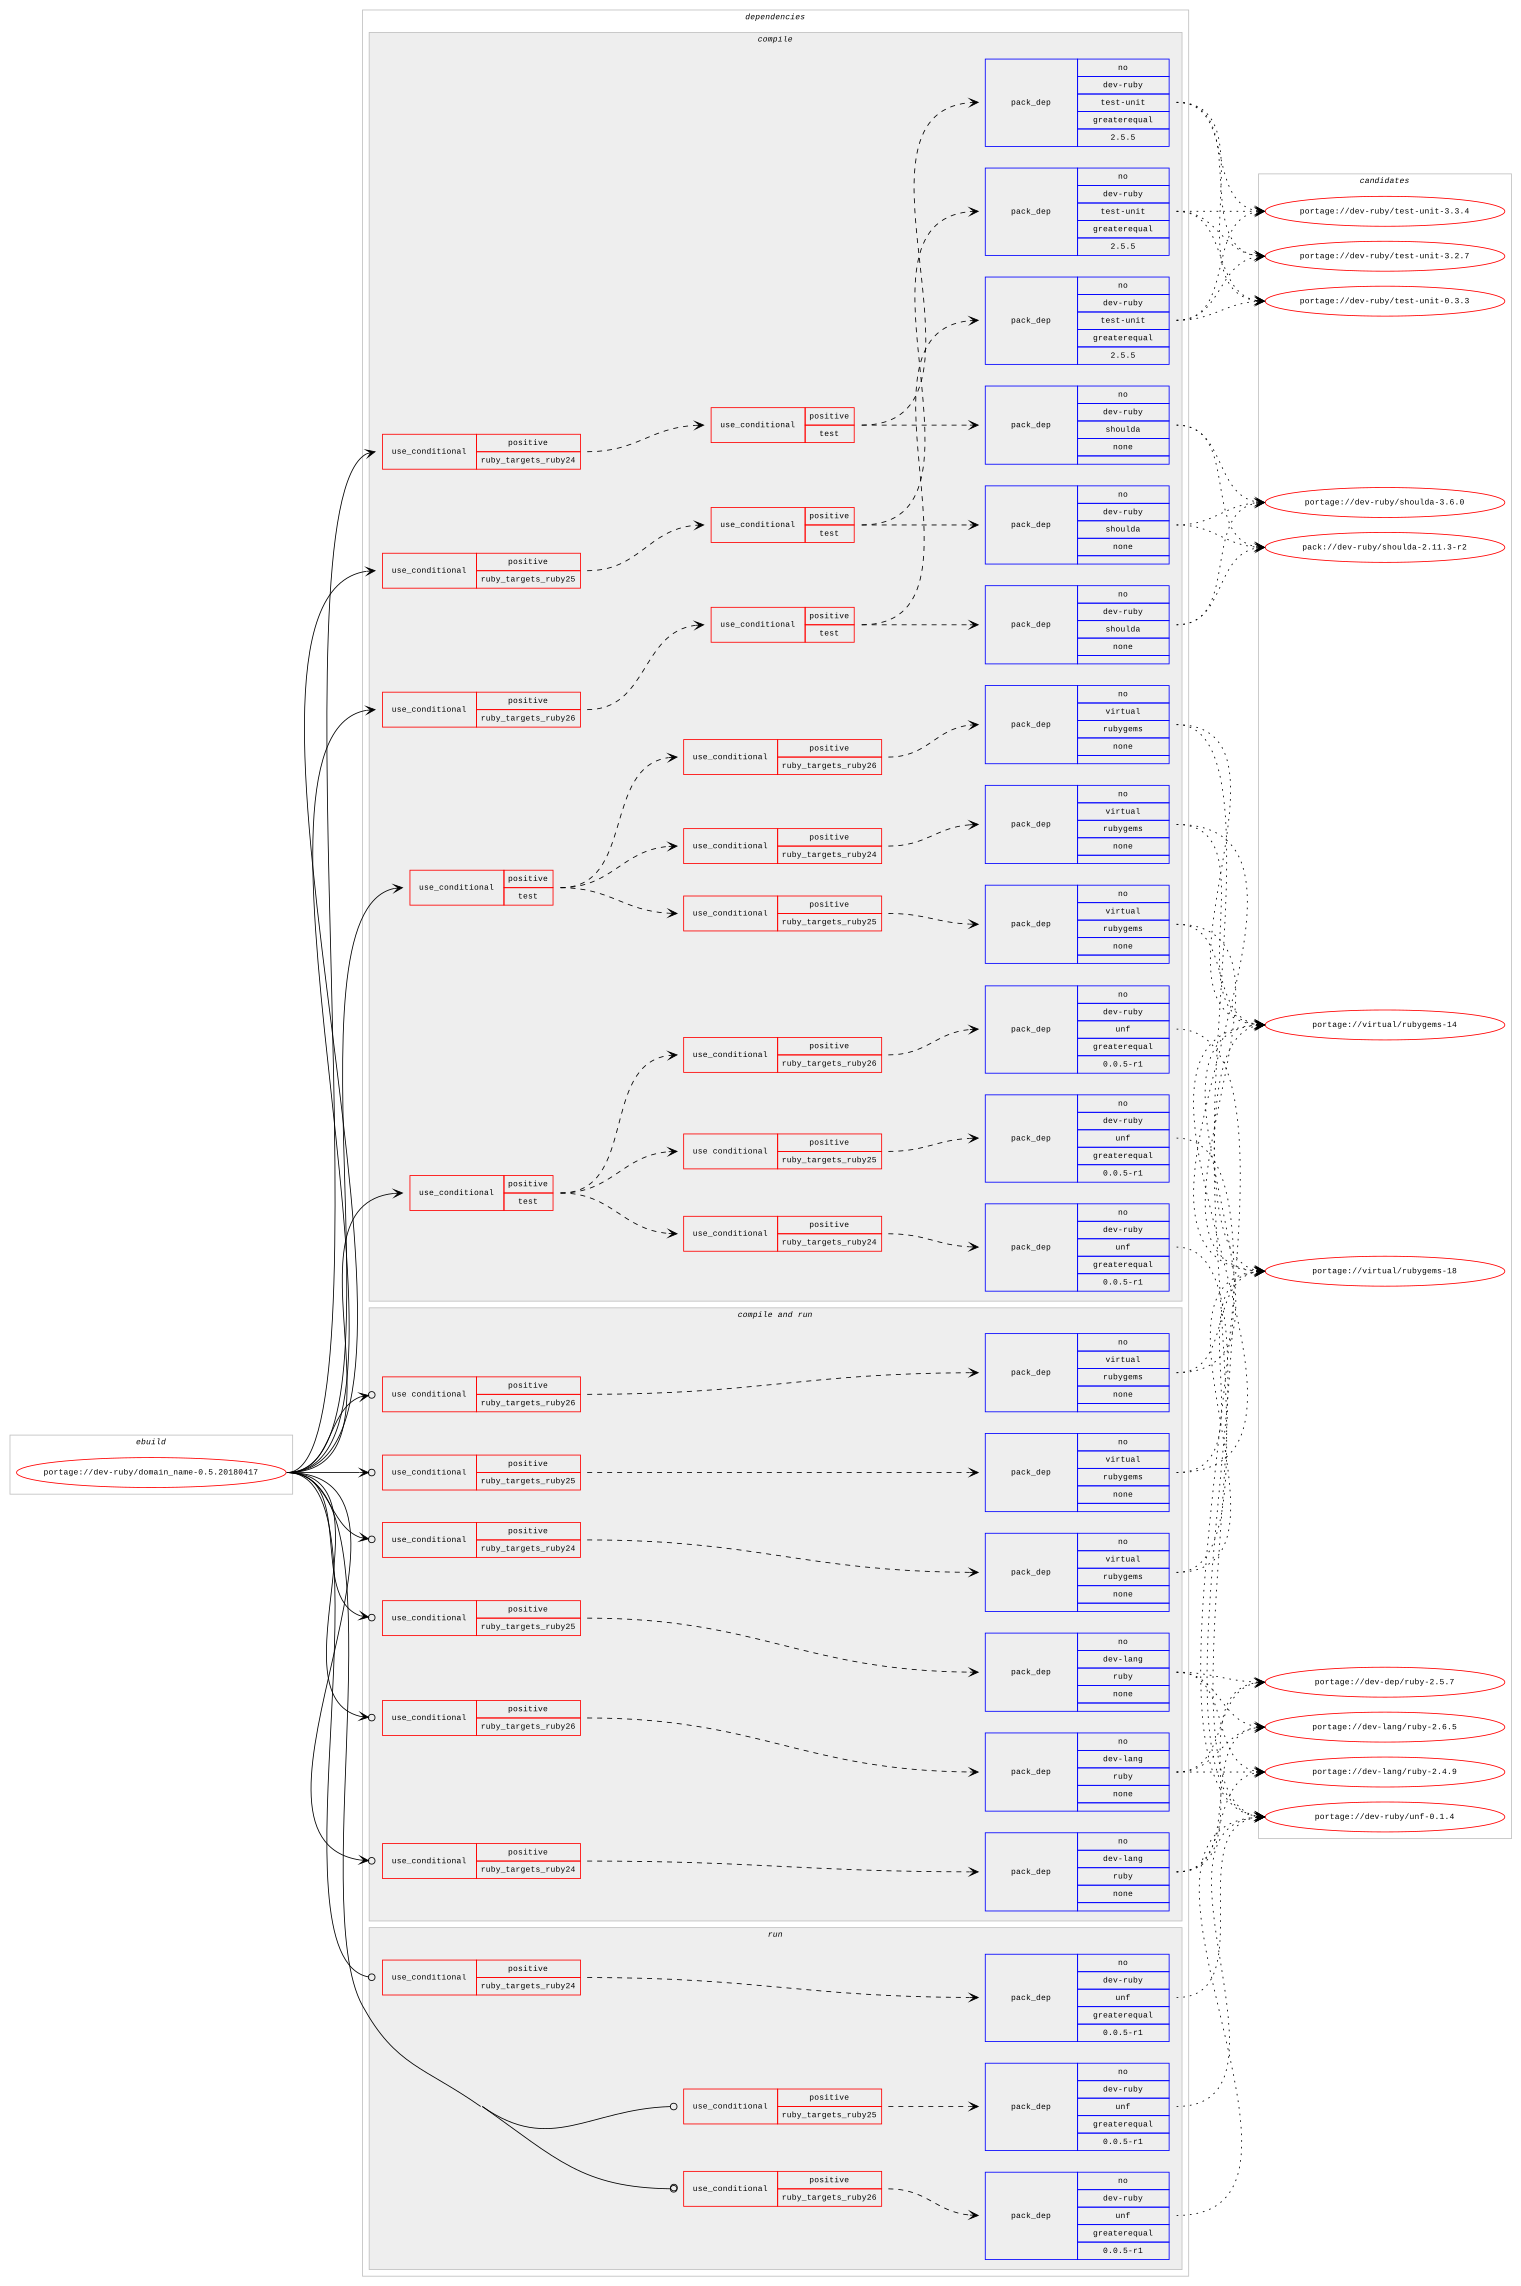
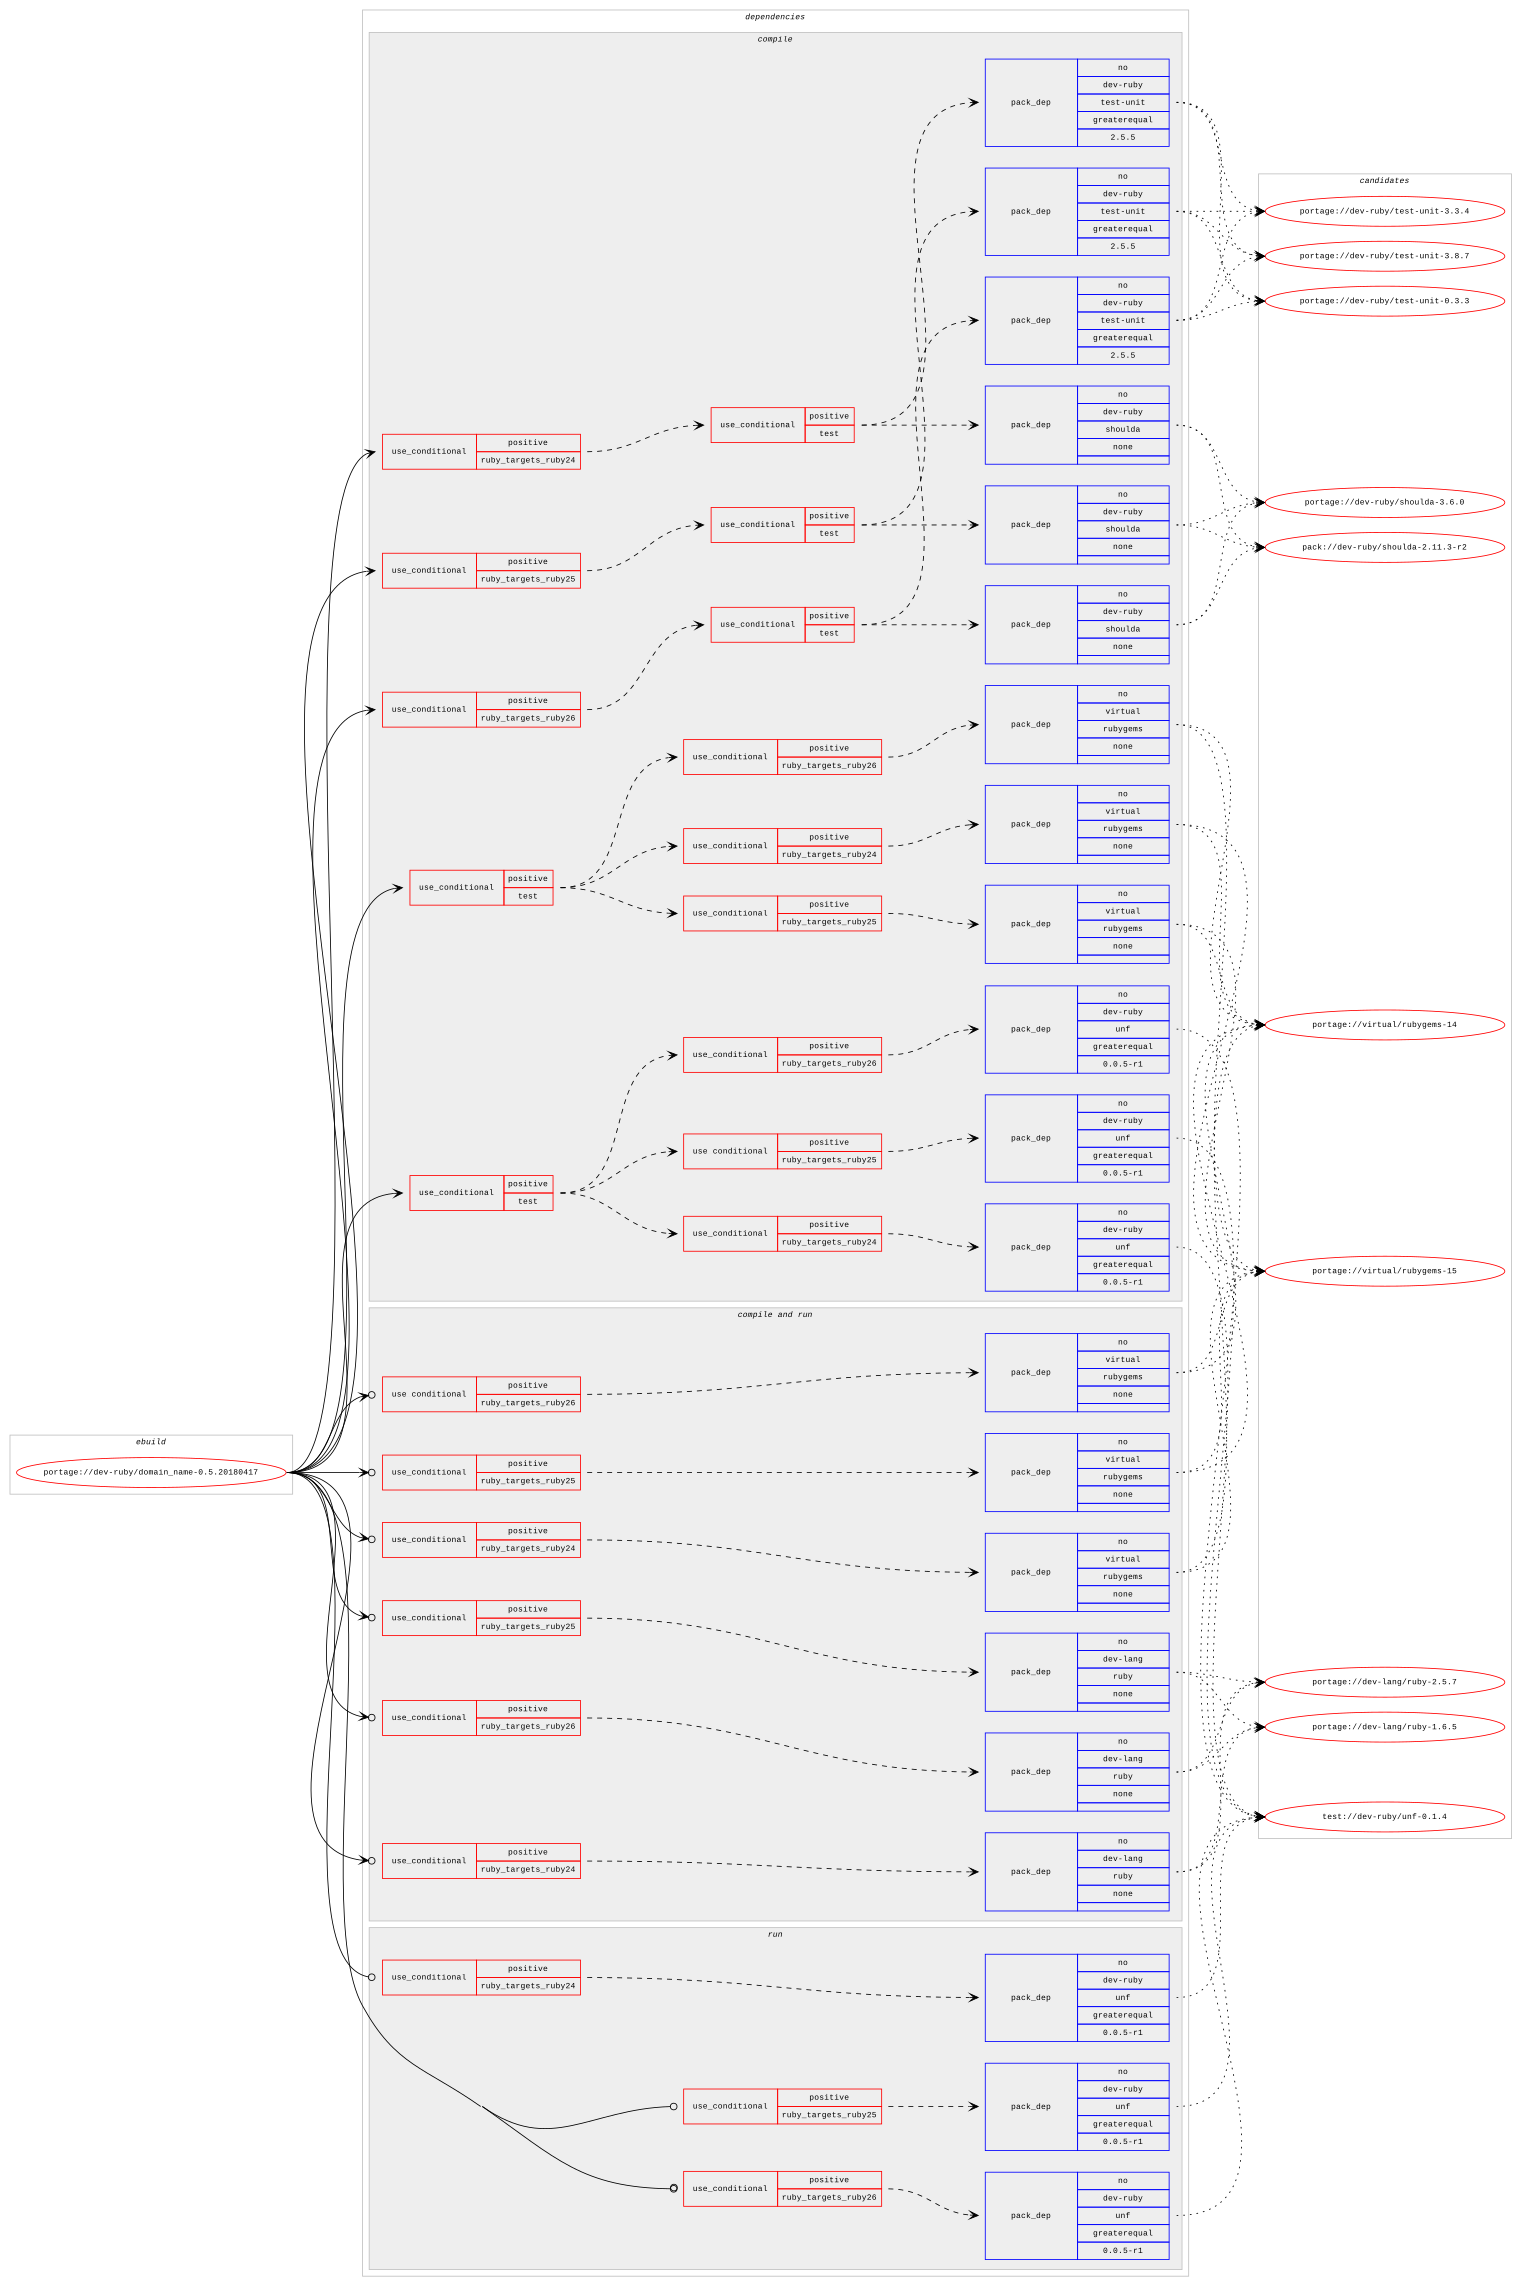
node "portage://dev-ruby/test-unit-3.2.7": label "portage://dev-ruby/test-unit-3.2.7" -> "portage://dev-ruby/test-unit-3.8.7"
node "portage://virtual/rubygems-18": label "portage://virtual/rubygems-18" -> "portage://virtual/rubygems-15"
node "portage://dev-dep/ruby-2.5.7": label "portage://dev-dep/ruby-2.5.7" -> "portage://dev-lang/ruby-2.5.7"
node "portage://dev-lang/ruby-2.6.5": label "portage://dev-lang/ruby-2.6.5" -> "portage://dev-lang/ruby-1.6.5"
node "portage://dev-lang/ruby-2.4.9": removed
node "portage://dev-ruby/unf-0.1.4": label "portage://dev-ruby/unf-0.1.4" -> "test://dev-ruby/unf-0.1.4"
